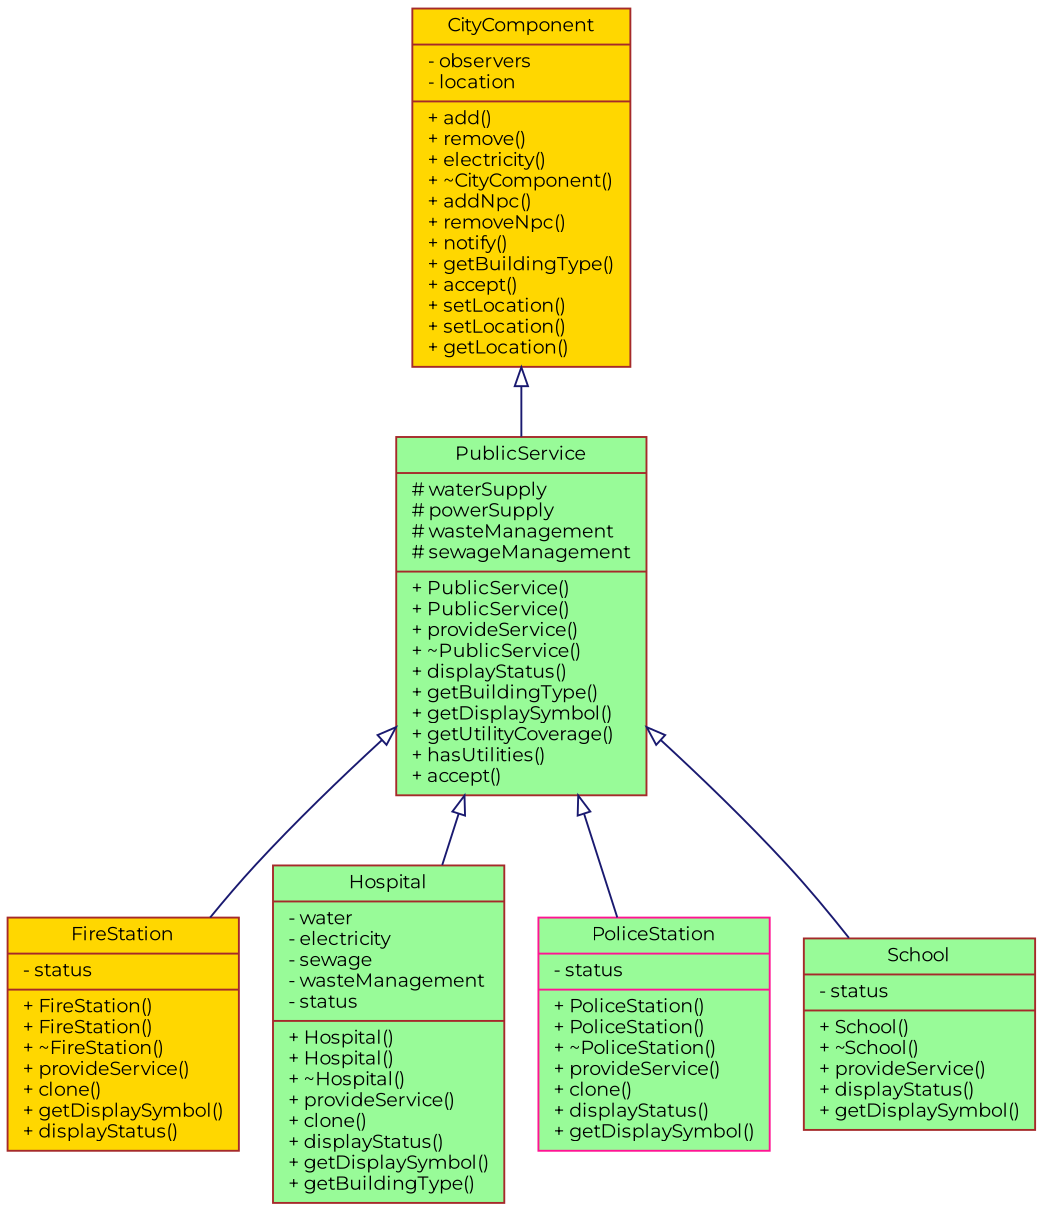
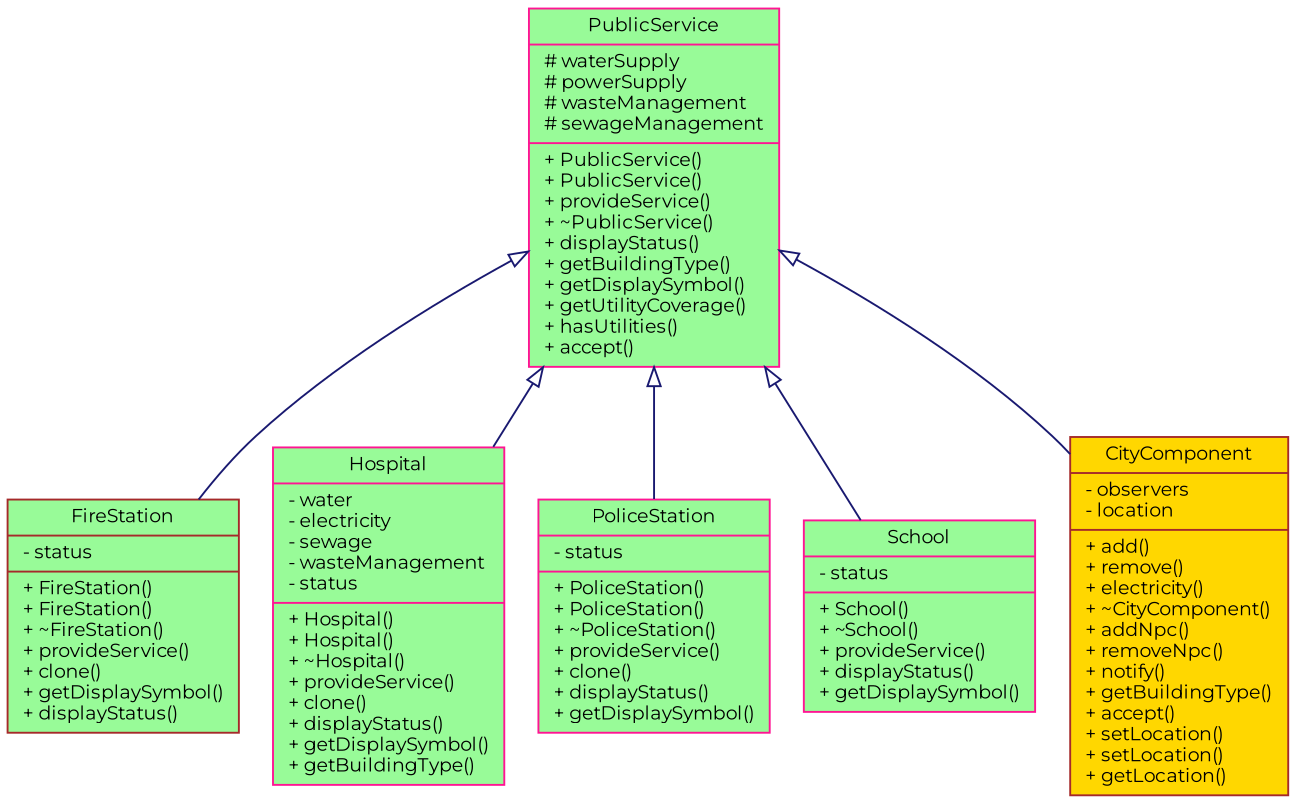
edge "PublicService" -> "CityComponent": reversed
node "PublicService": color brown -> deeppink
node "FireStation": fillcolor gold -> palegreen
node "Hospital": color brown -> deeppink
node "School": color brown -> deeppink
